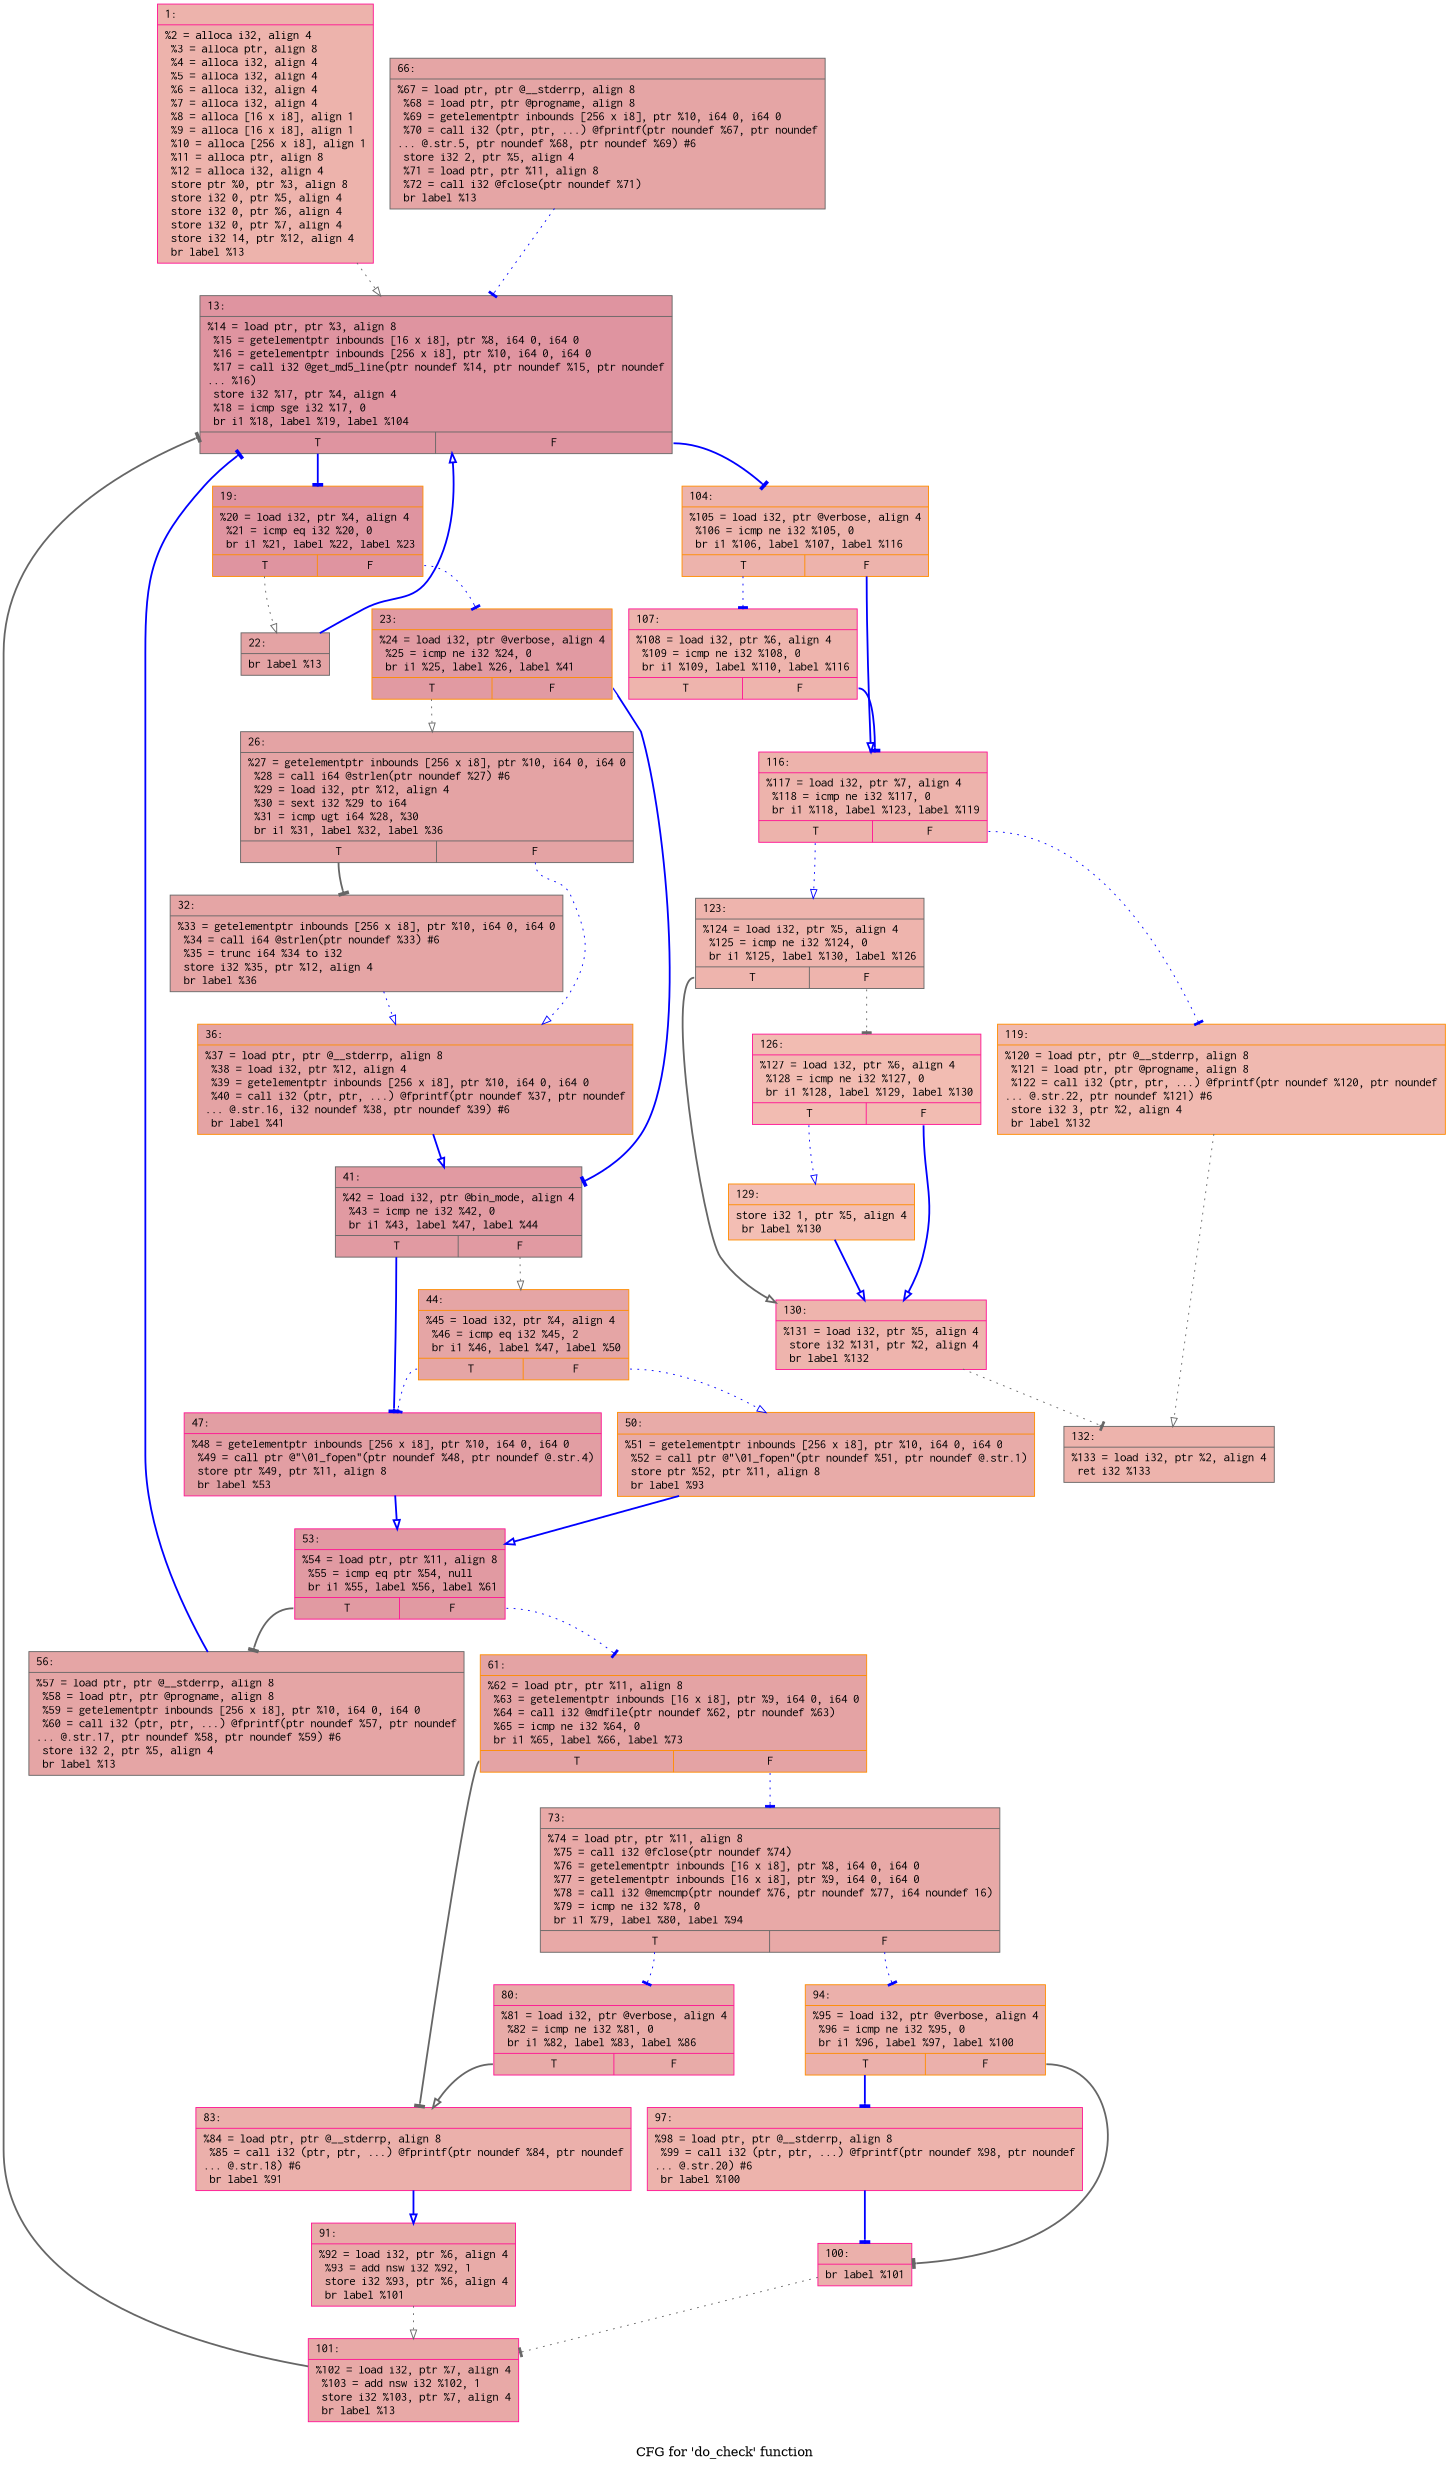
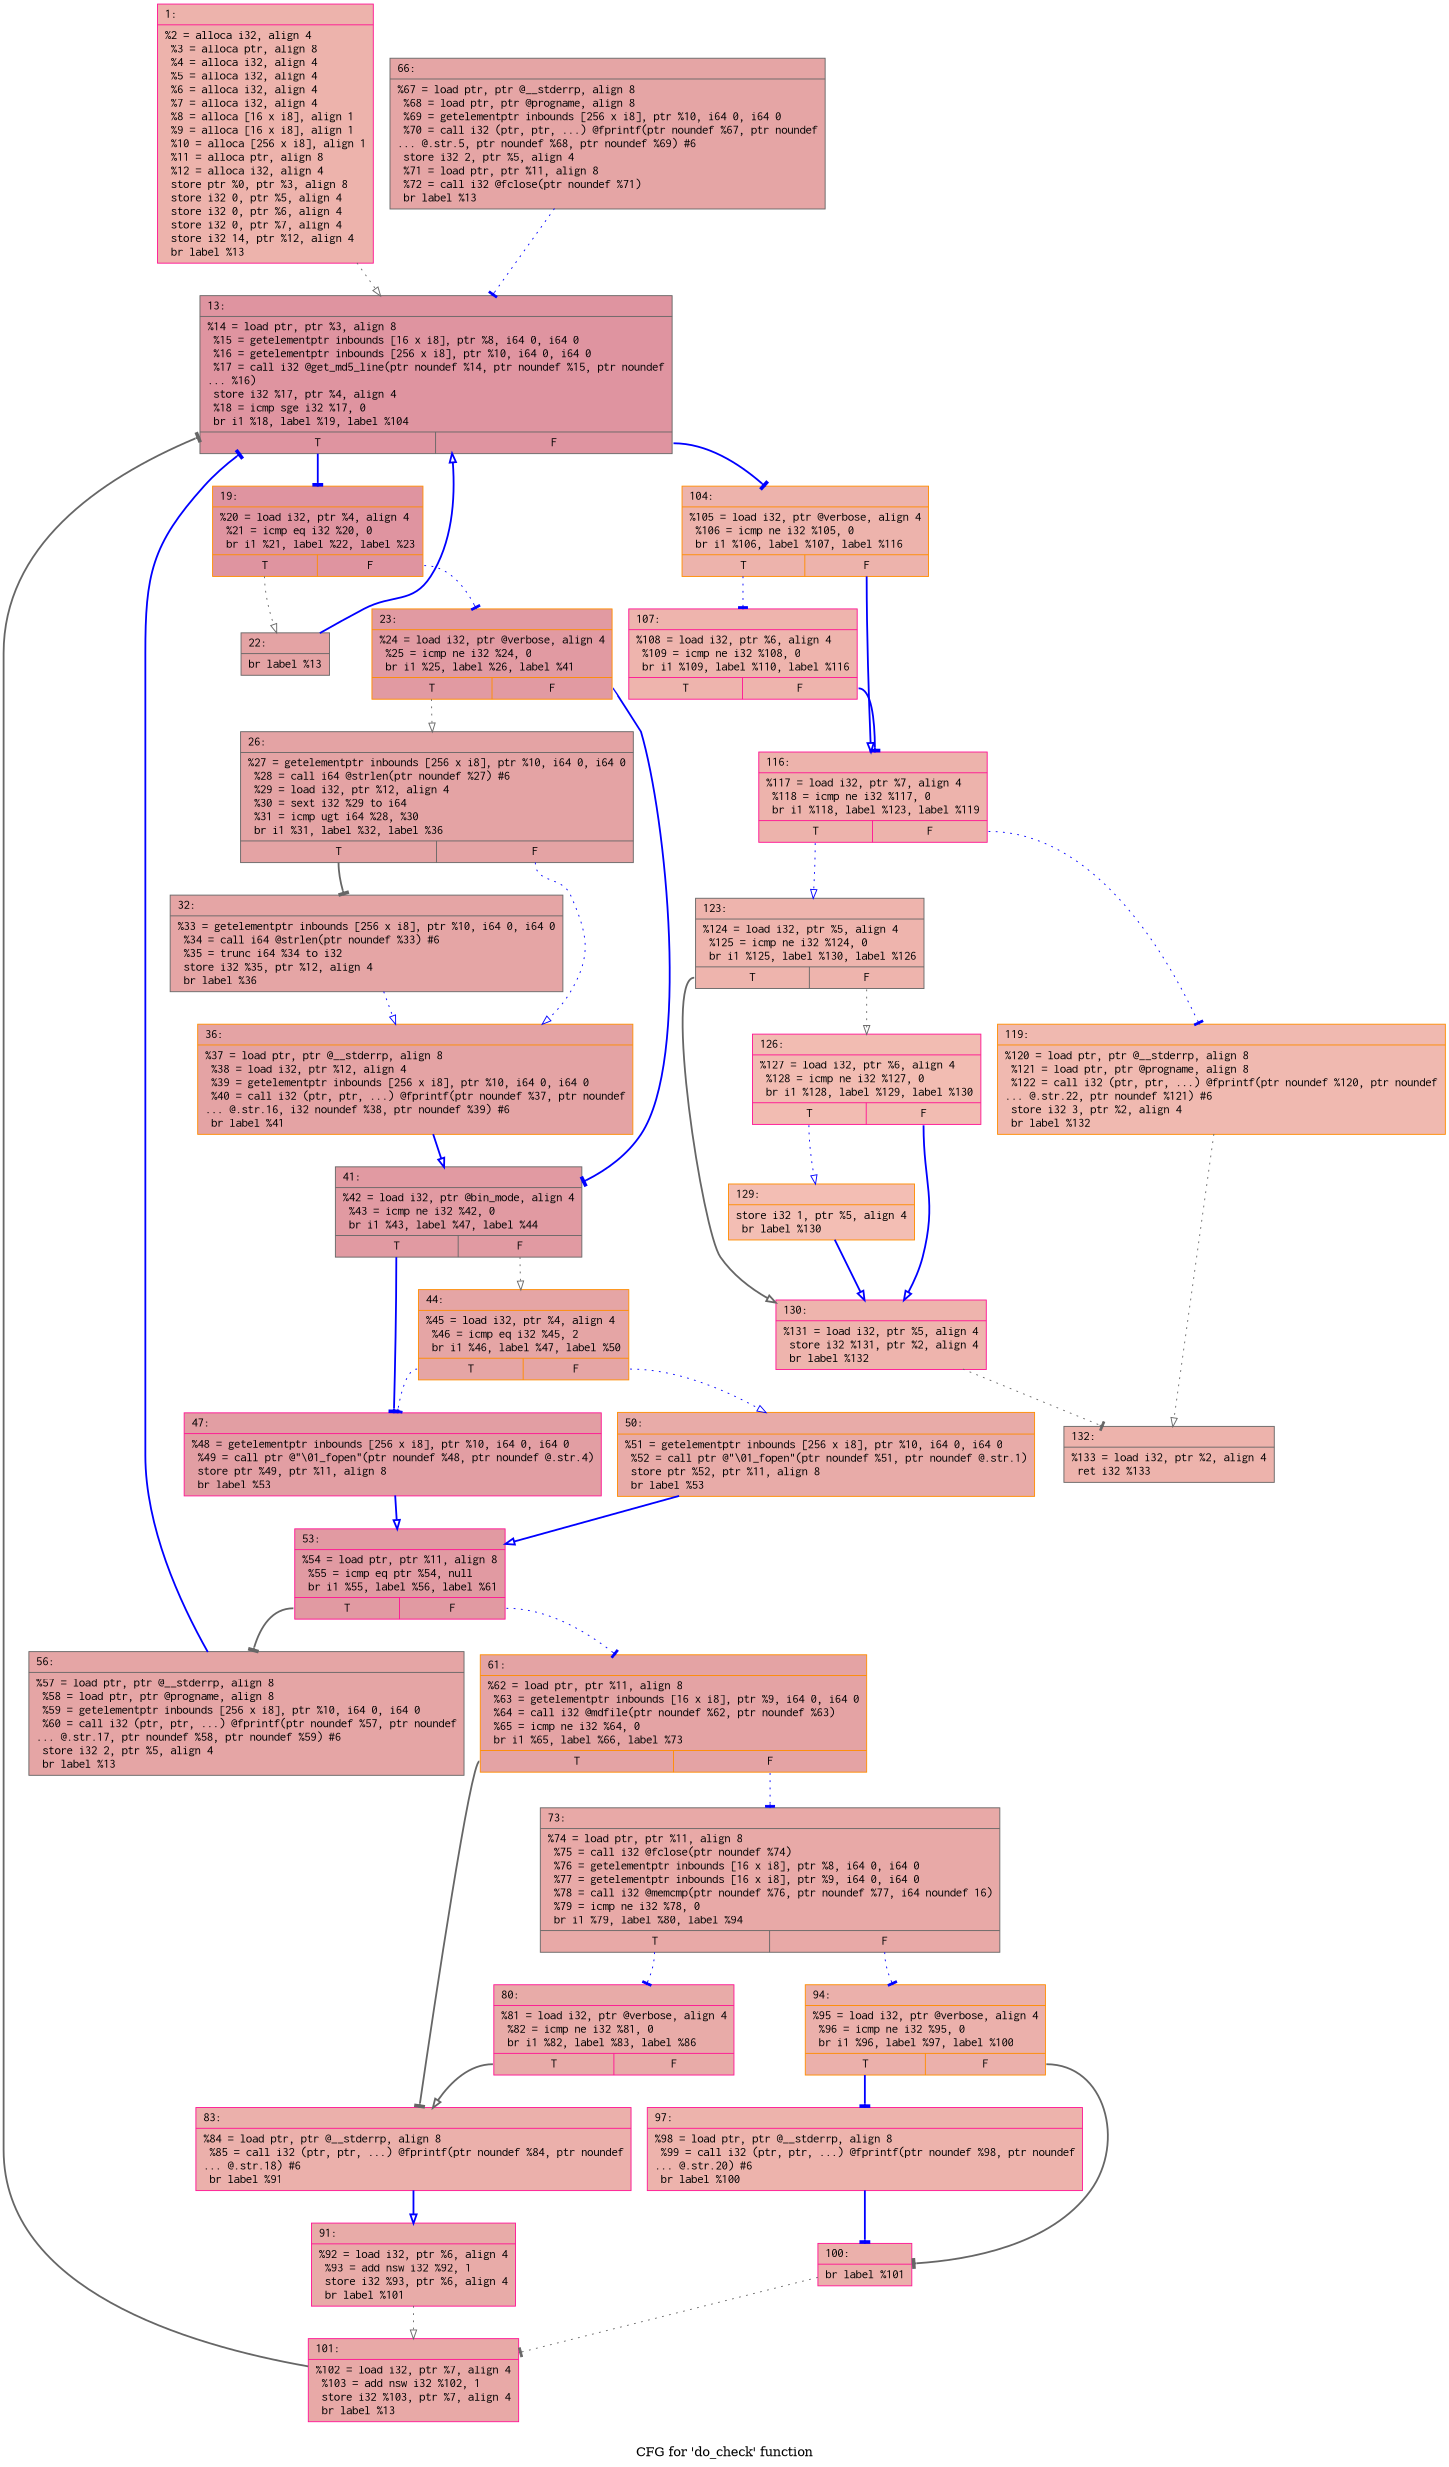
edge "123:" -> "126:": arrowhead tee -> onormal
node "50:": text "br label %93" -> "br label %53"
